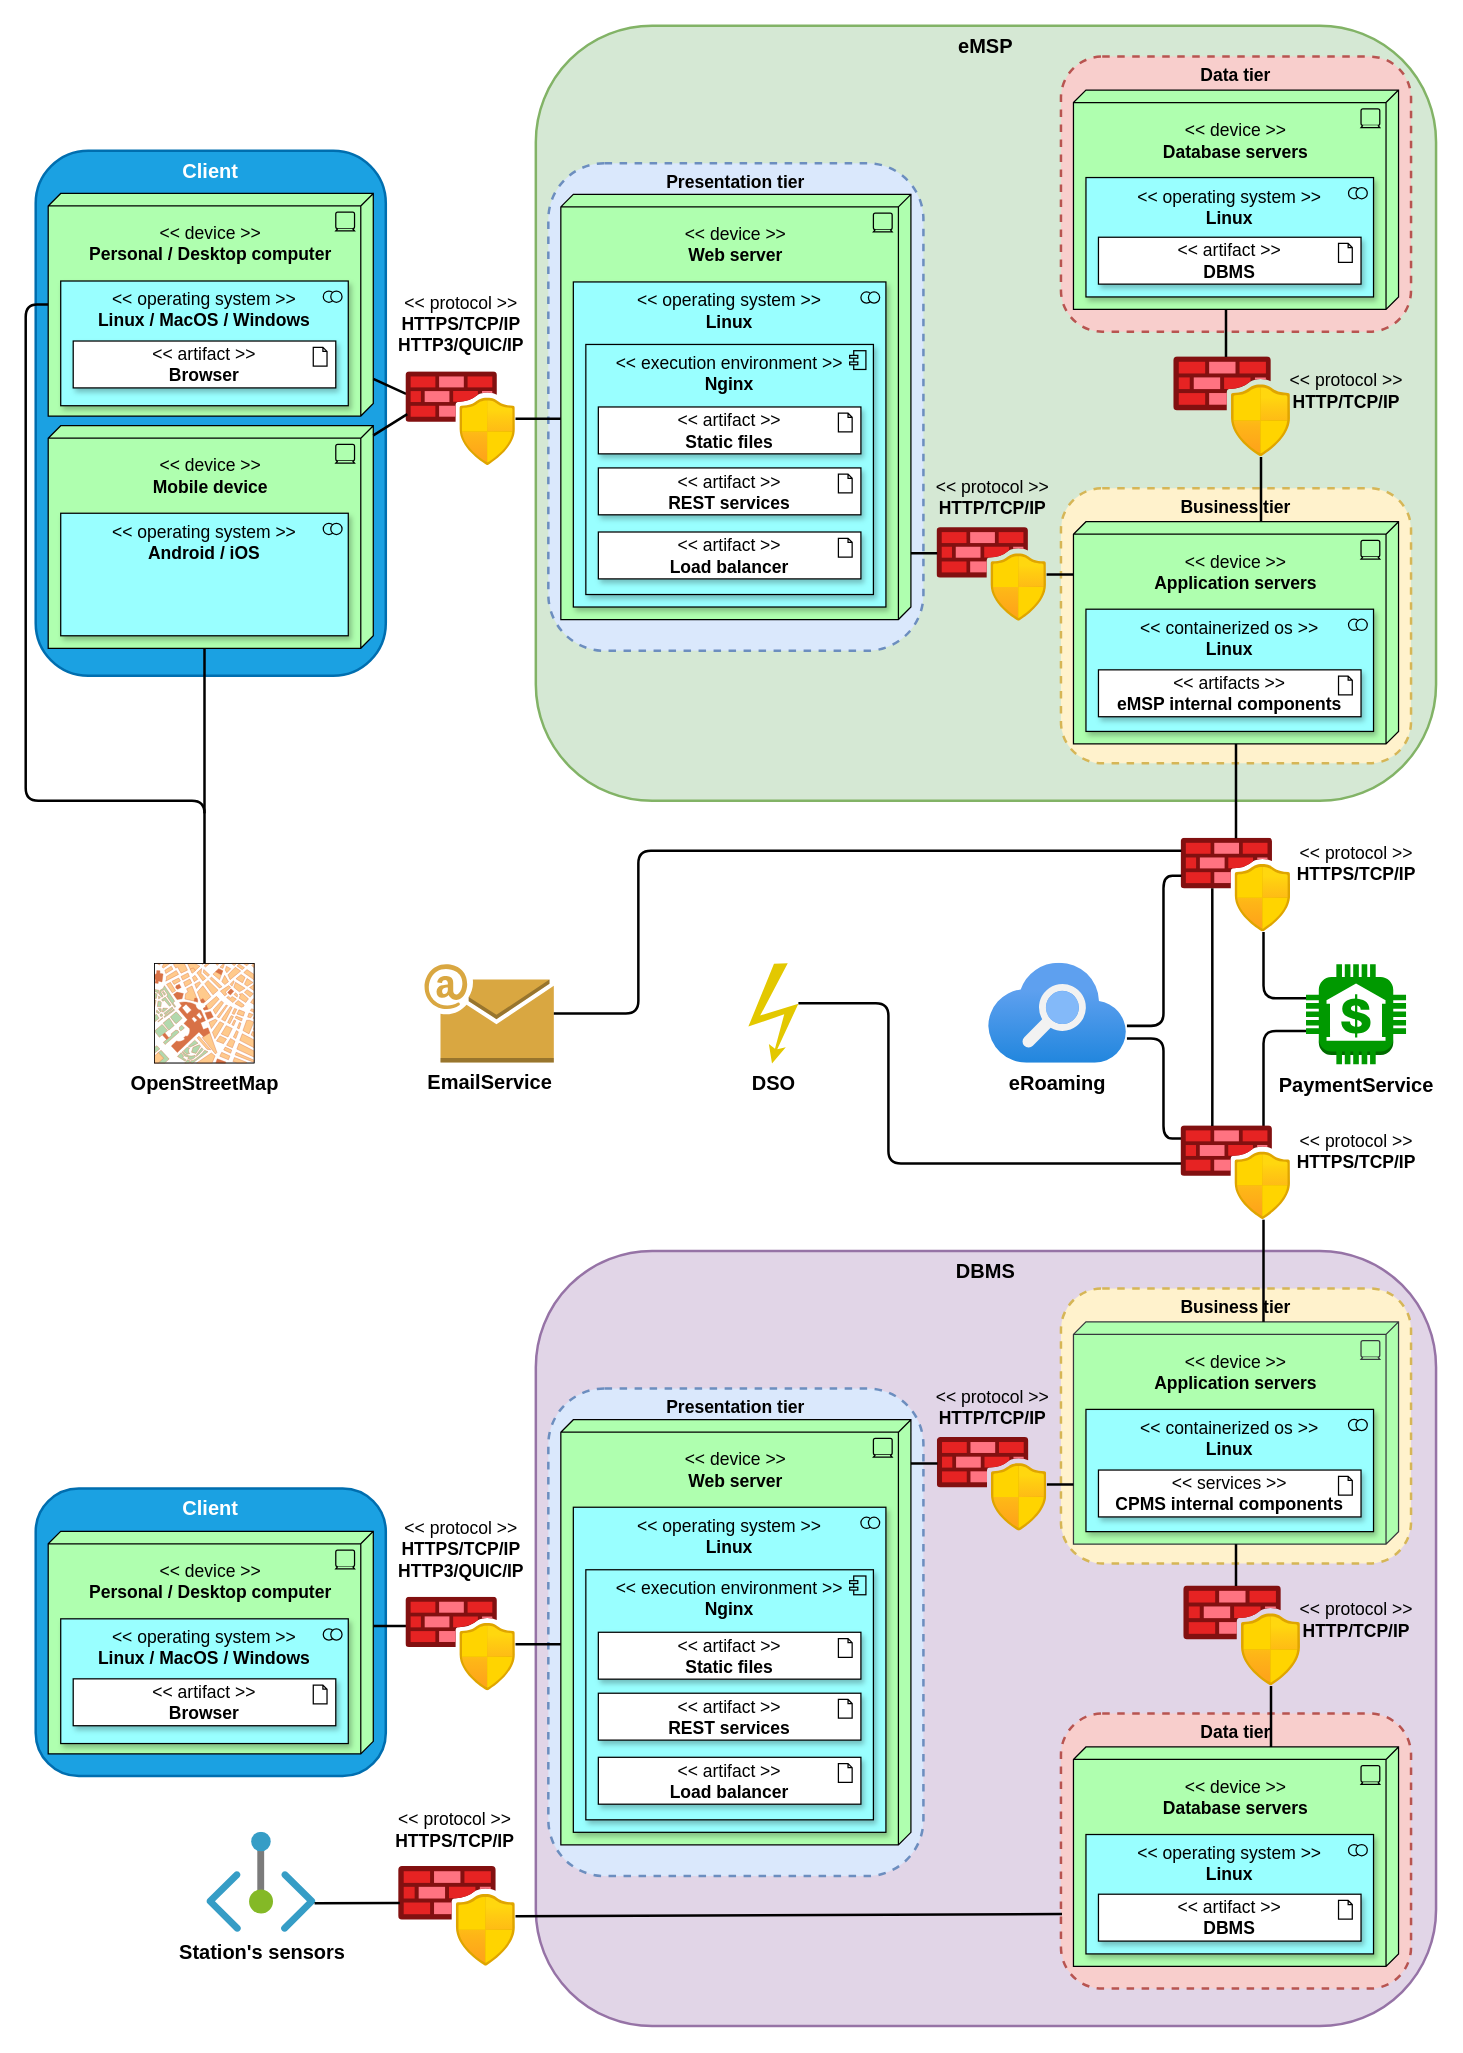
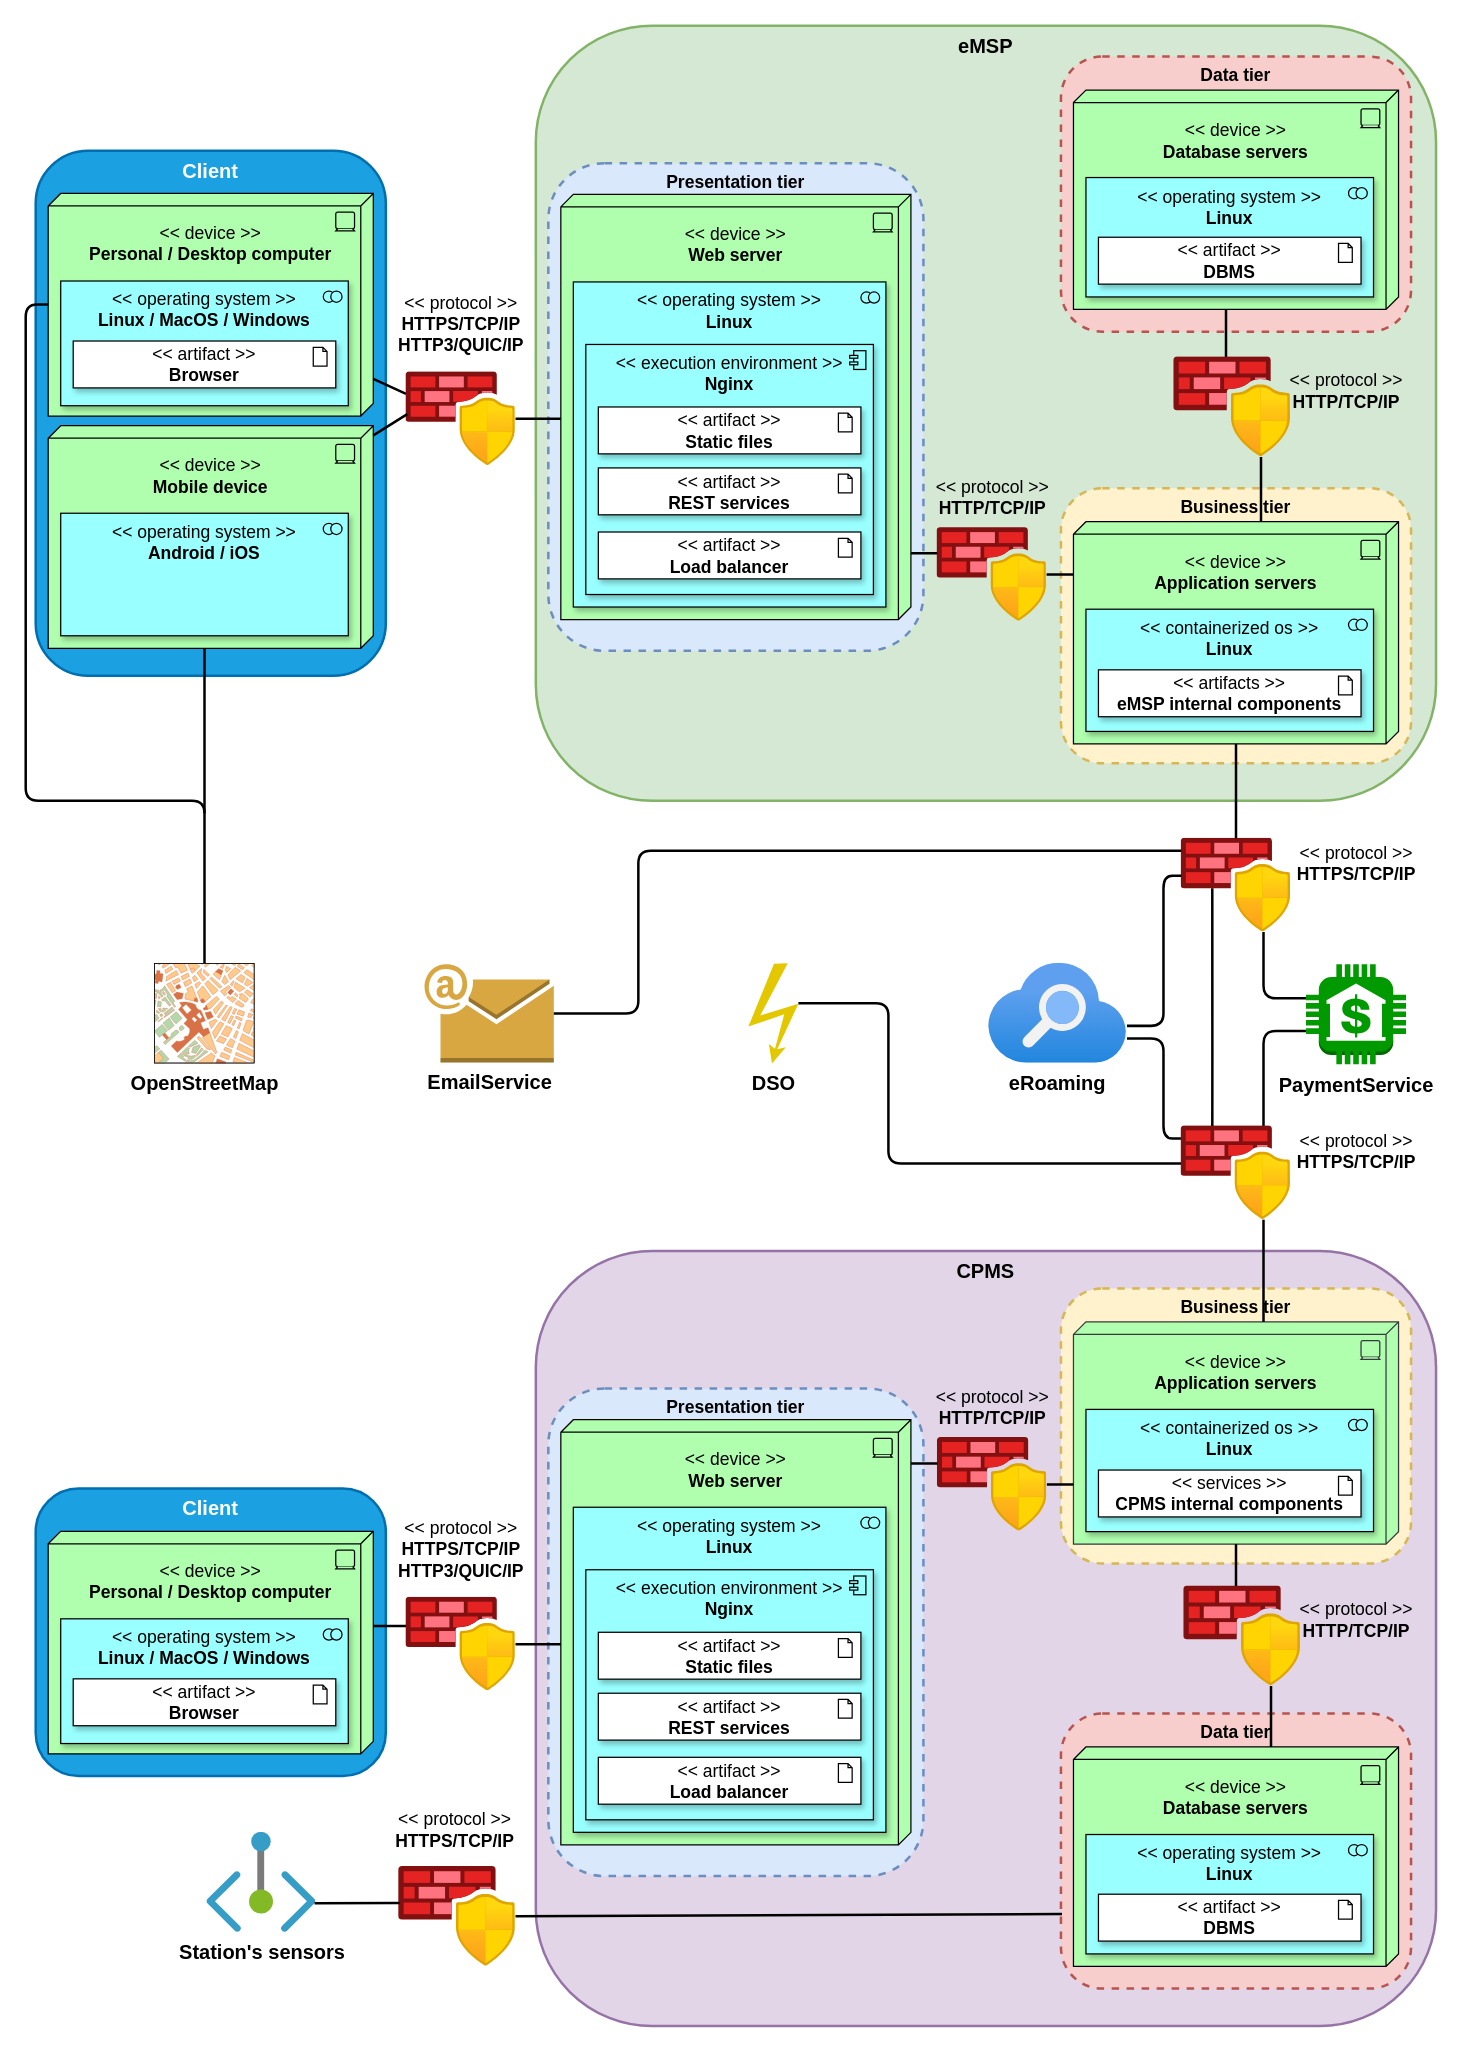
node "DBMS": label "DBMS" -> "CPMS"
